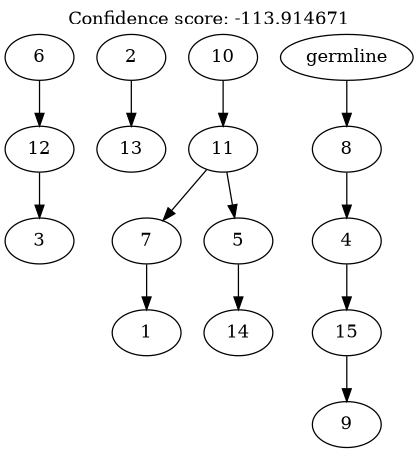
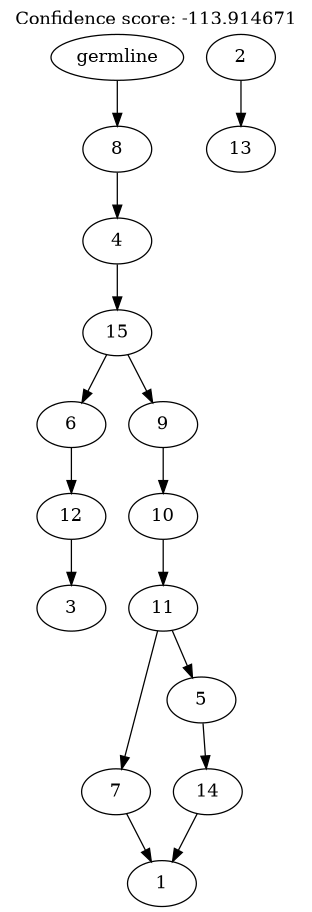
edge "15" -> "6": added
edge "9" -> "10": added
edge "14" -> "1": added
